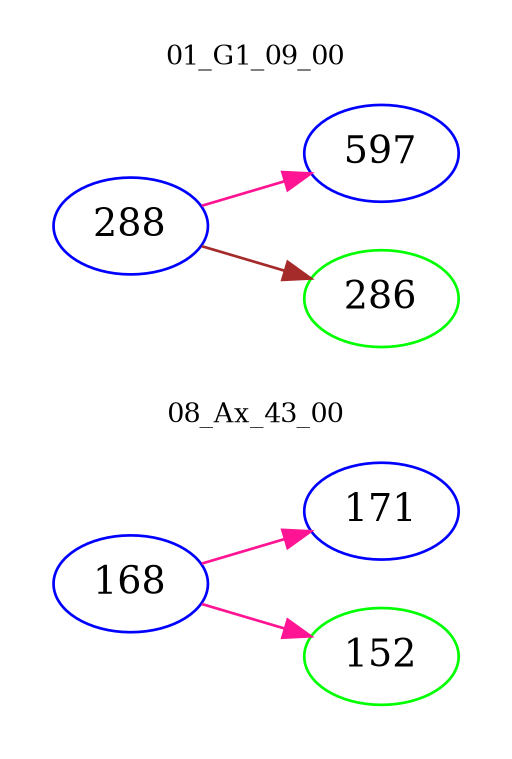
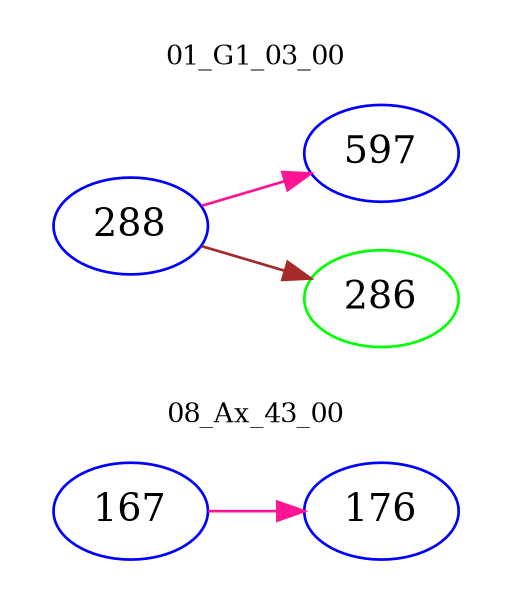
cluster "01_G1_09_00": label "01_G1_09_00" -> "01_G1_03_00"
node "171": label "171" -> "176"
node "168": label "168" -> "167"
node "152": removed
